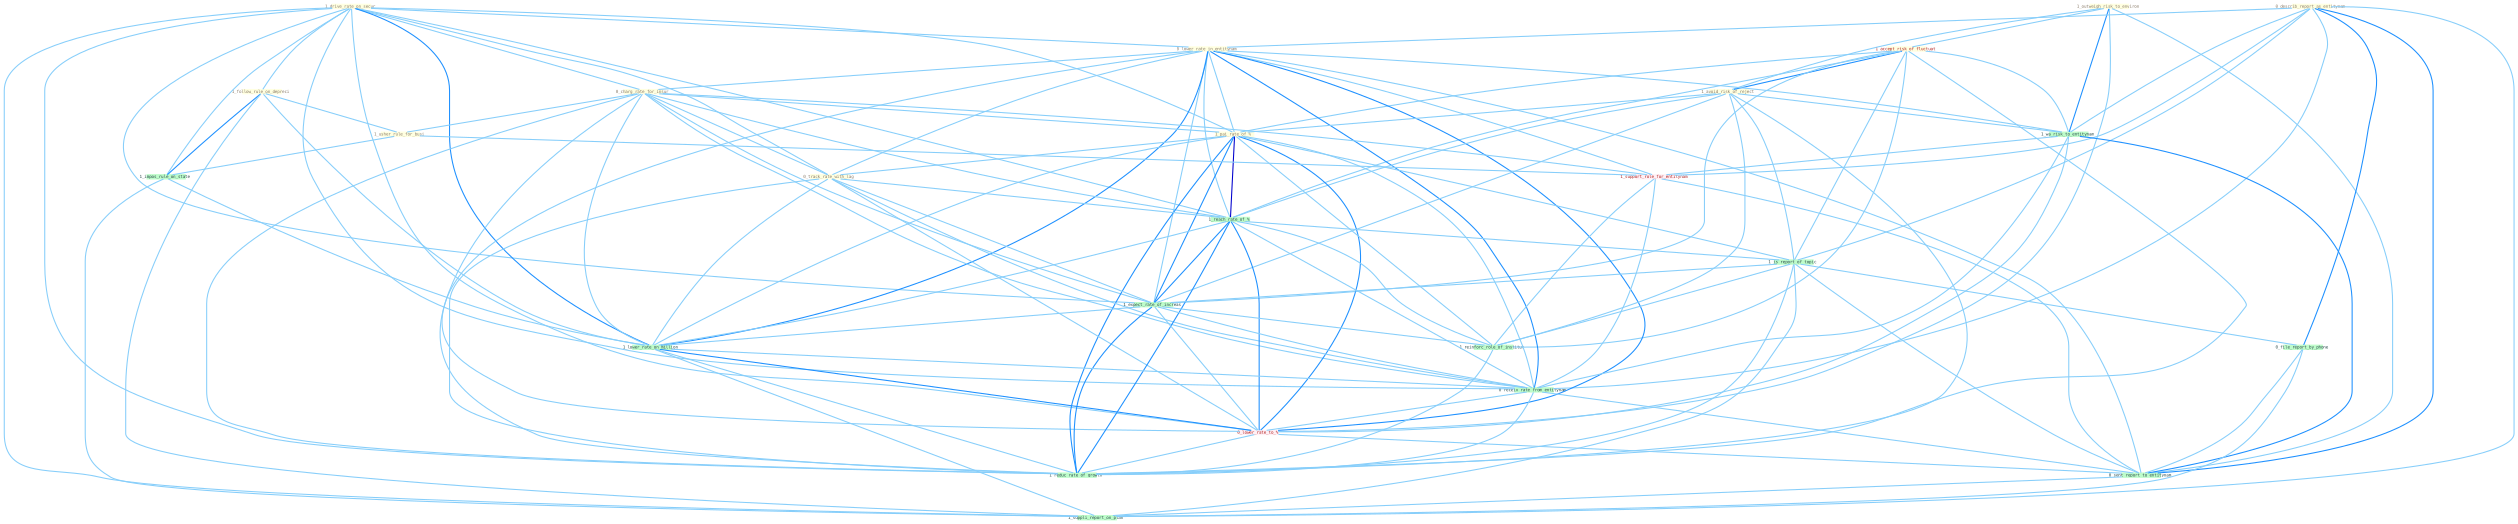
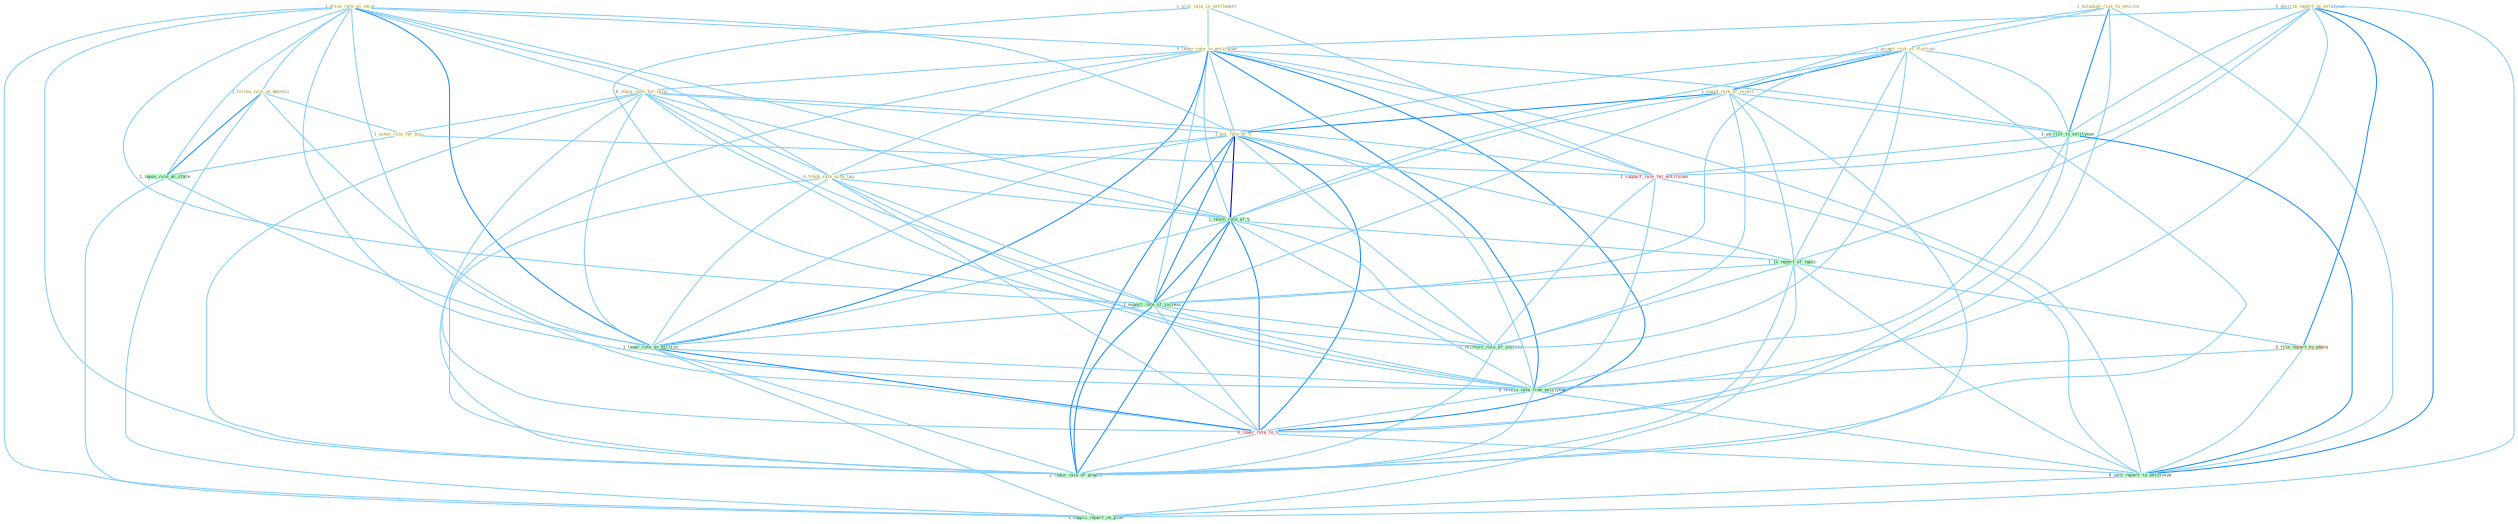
node "1_plai_role_in_settlement": added
node "1_accept_risk_of_fluctuat": fontcolor #b22222 -> #8b7d6b
edge "1_avoid_risk_of_reject" -- "1_pai_rate_of_%": color #87cefa -> #1e90ff
node "0_file_report_by_phone": fontcolor #2f4f4f -> #b22222
edge "0_file_report_by_phone" -- "1_suppli_report_on_plan": now "0_file_report_by_phone" -- "0_receiv_rate_from_entitynam"
